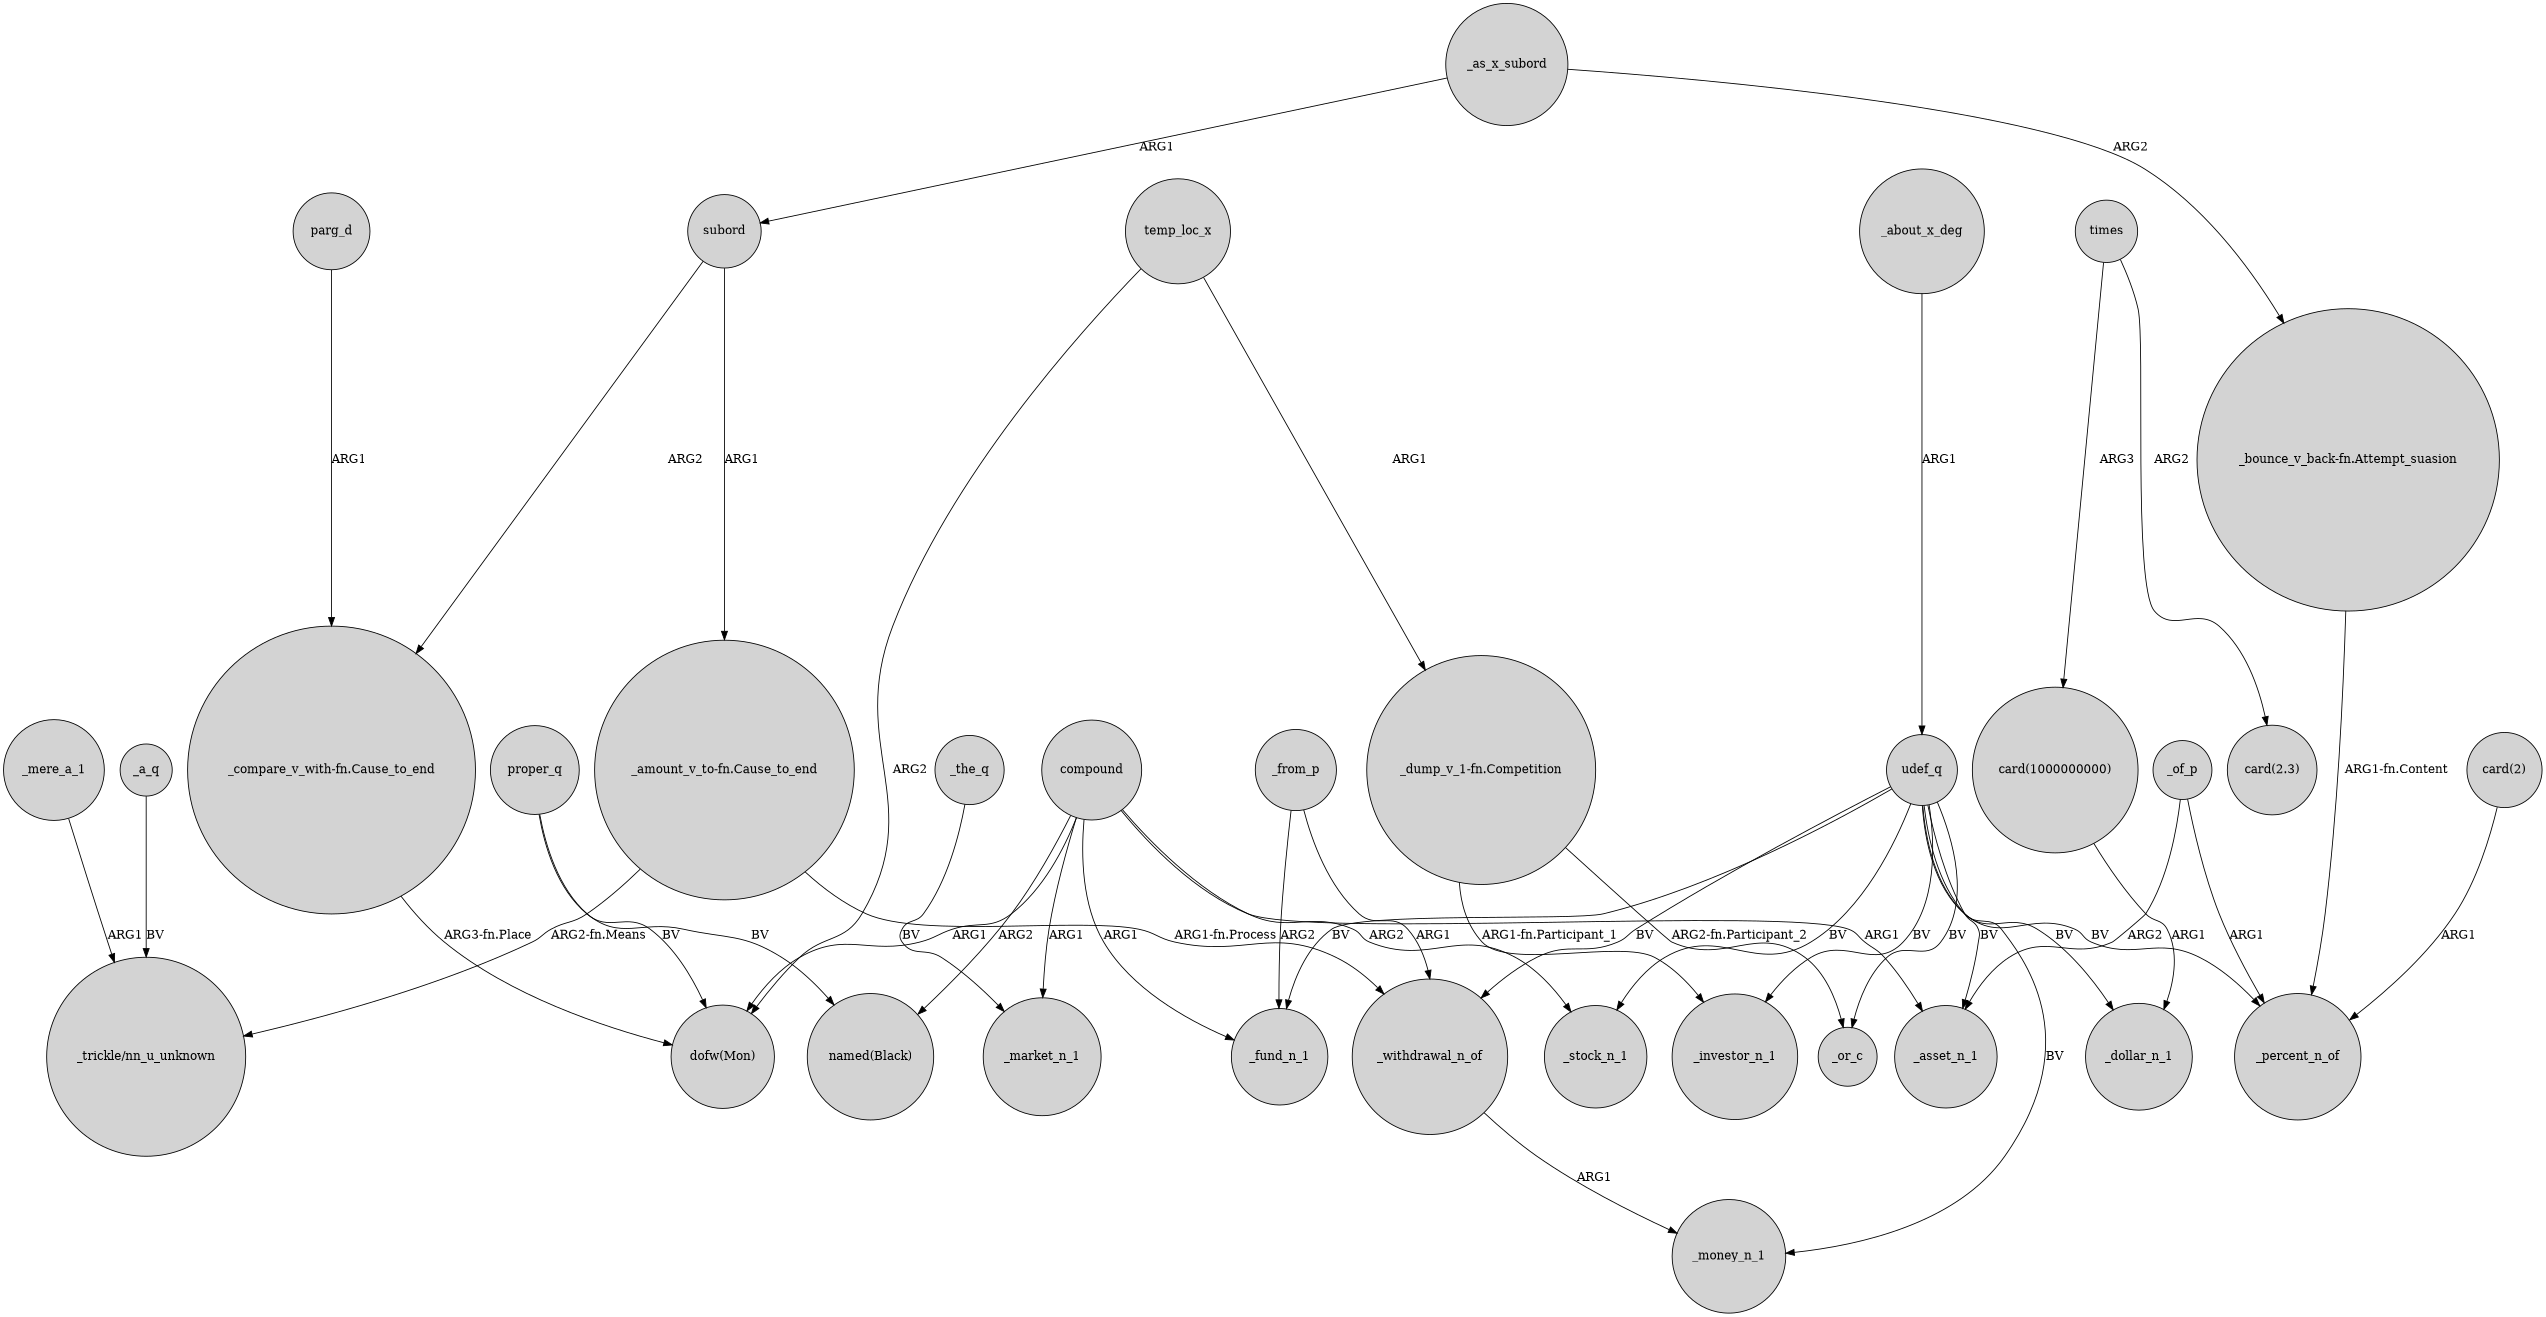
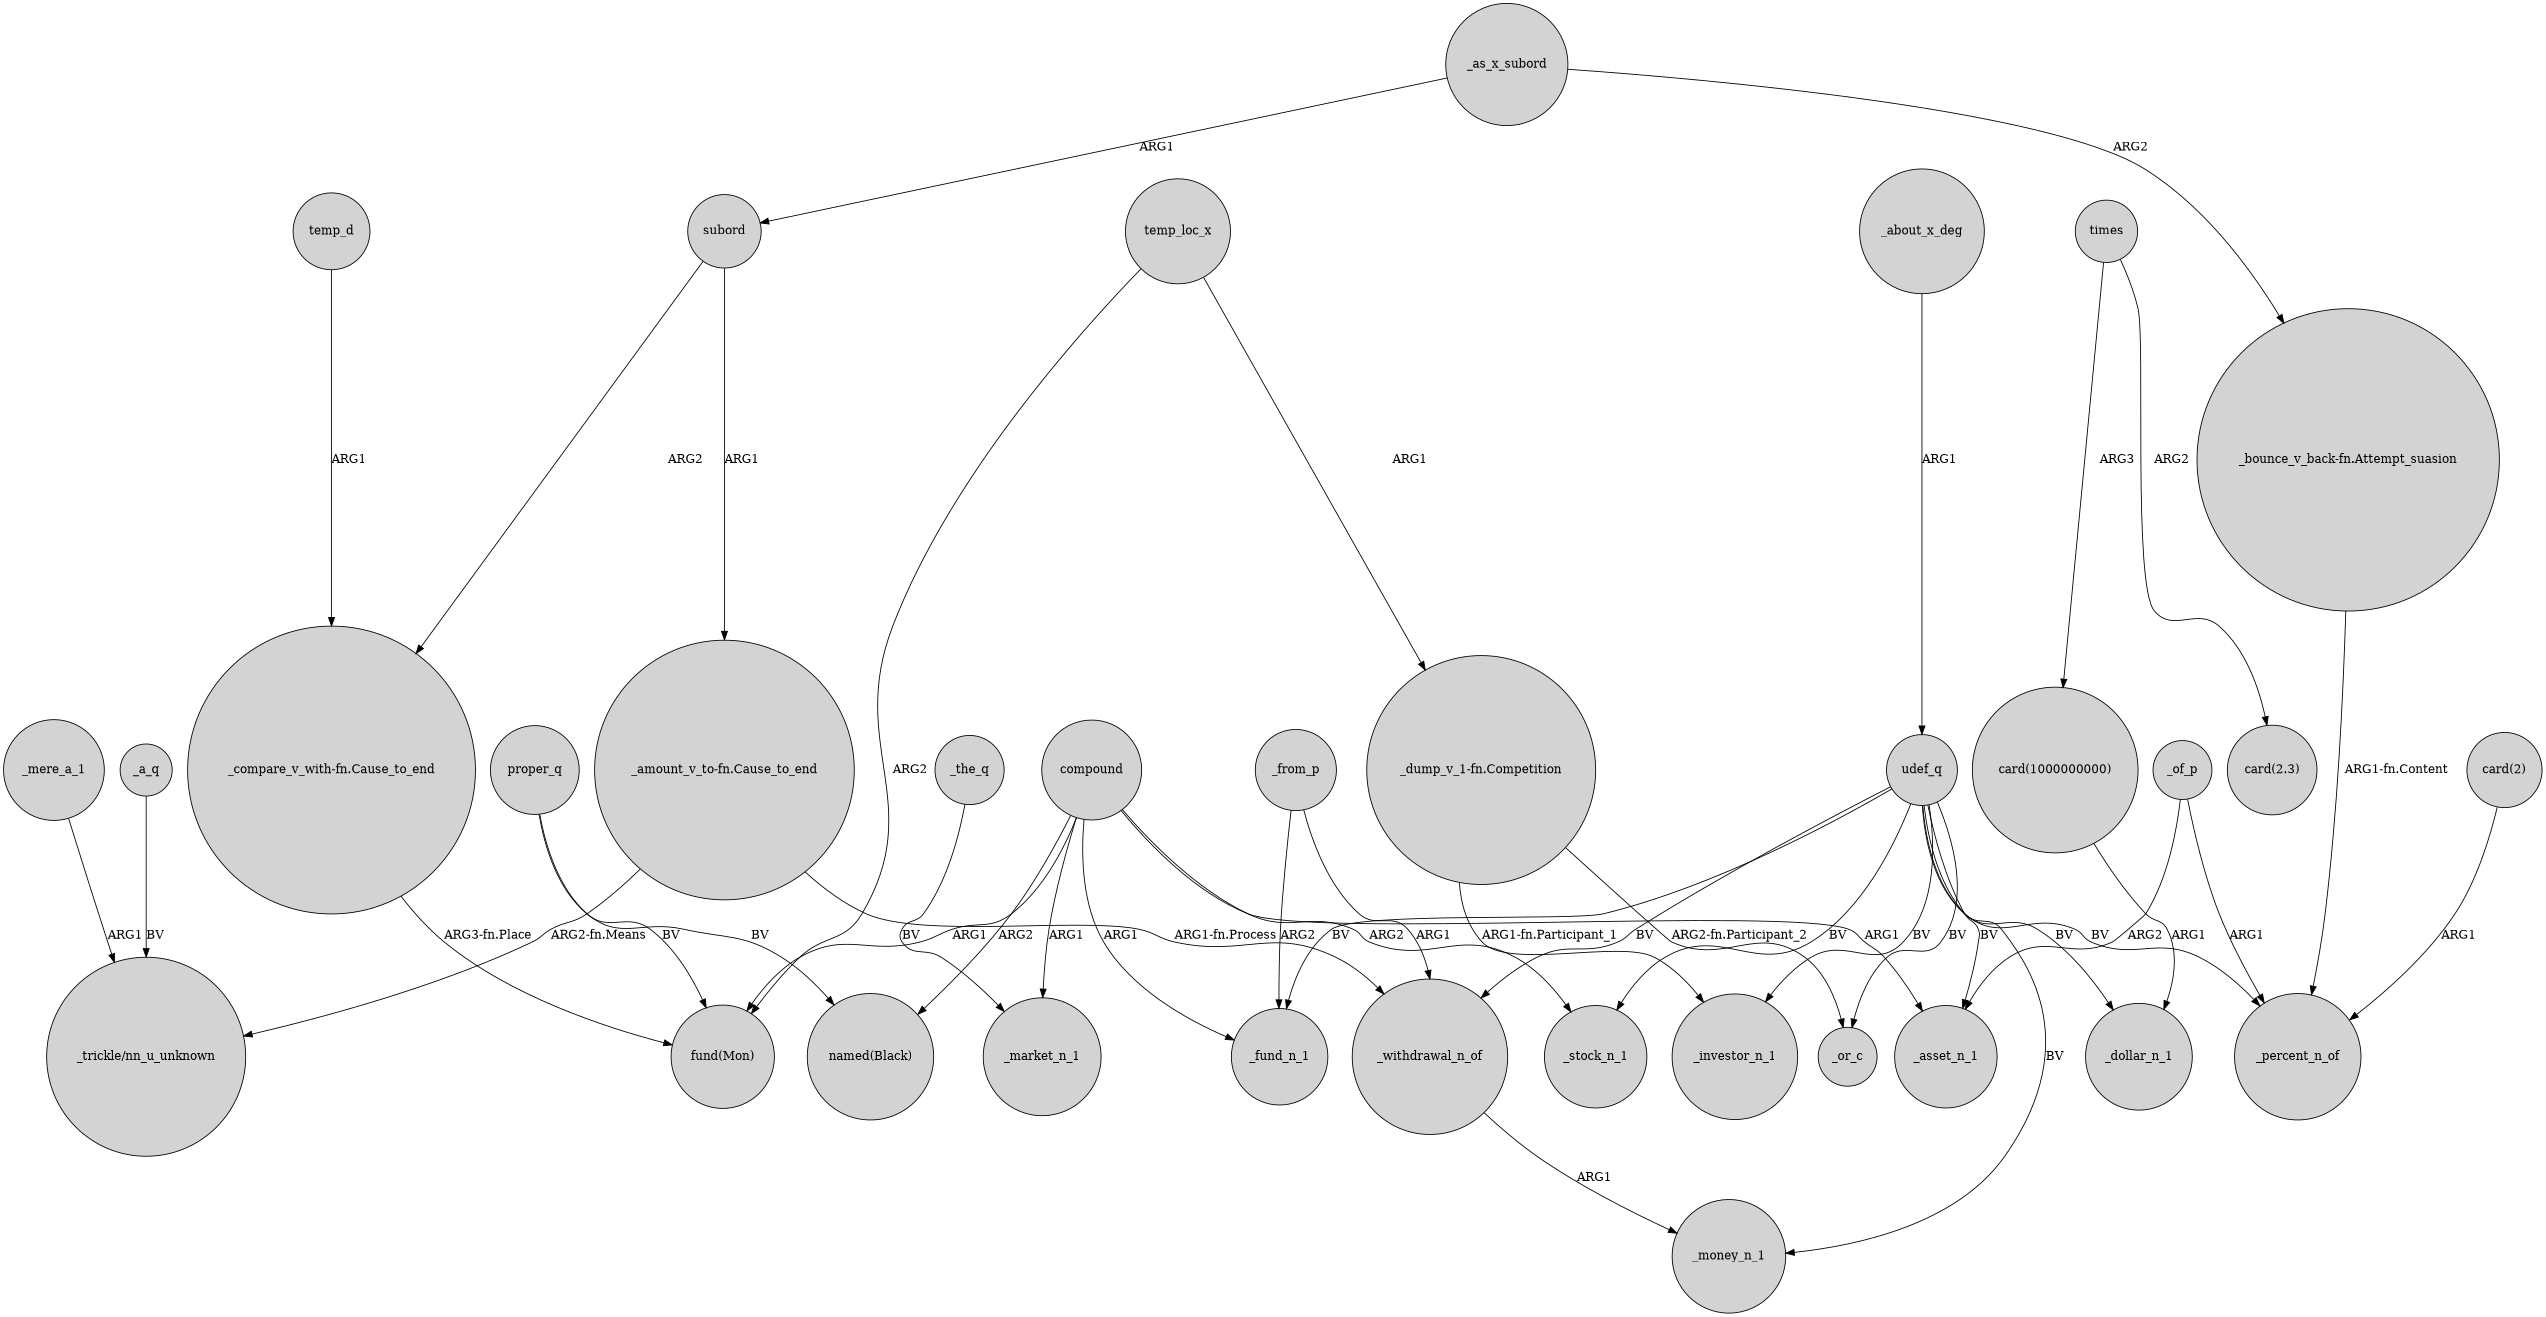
node "parg_d": label "parg_d" -> "temp_d"
node "dofw(Mon)": label "dofw(Mon)" -> "fund(Mon)"
